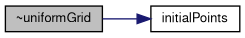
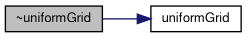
node "initialPoints": label "initialPoints" -> "uniformGrid"
